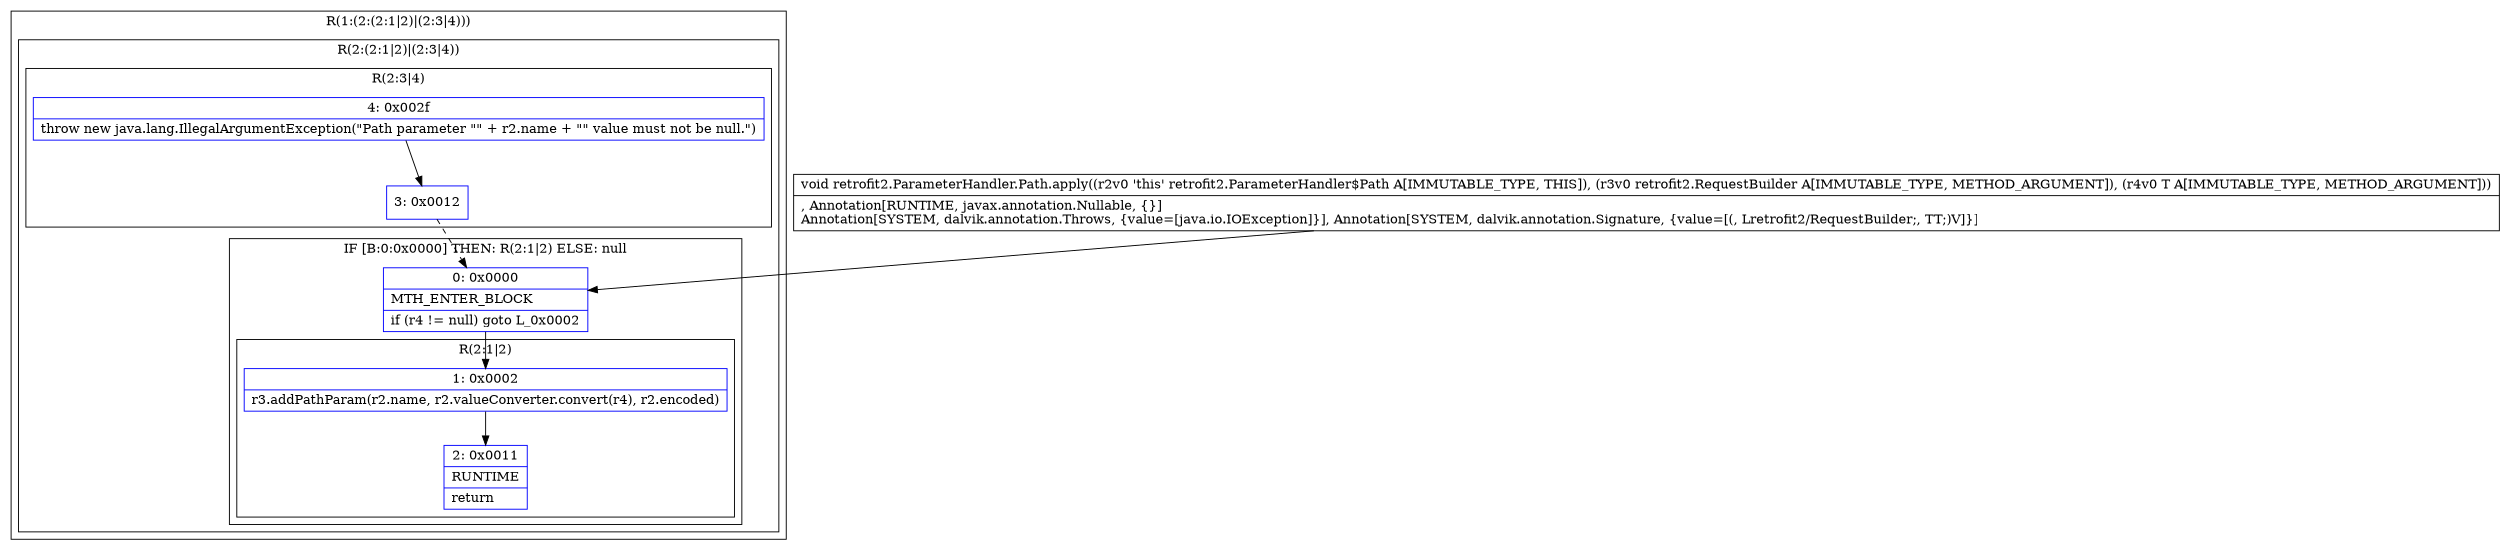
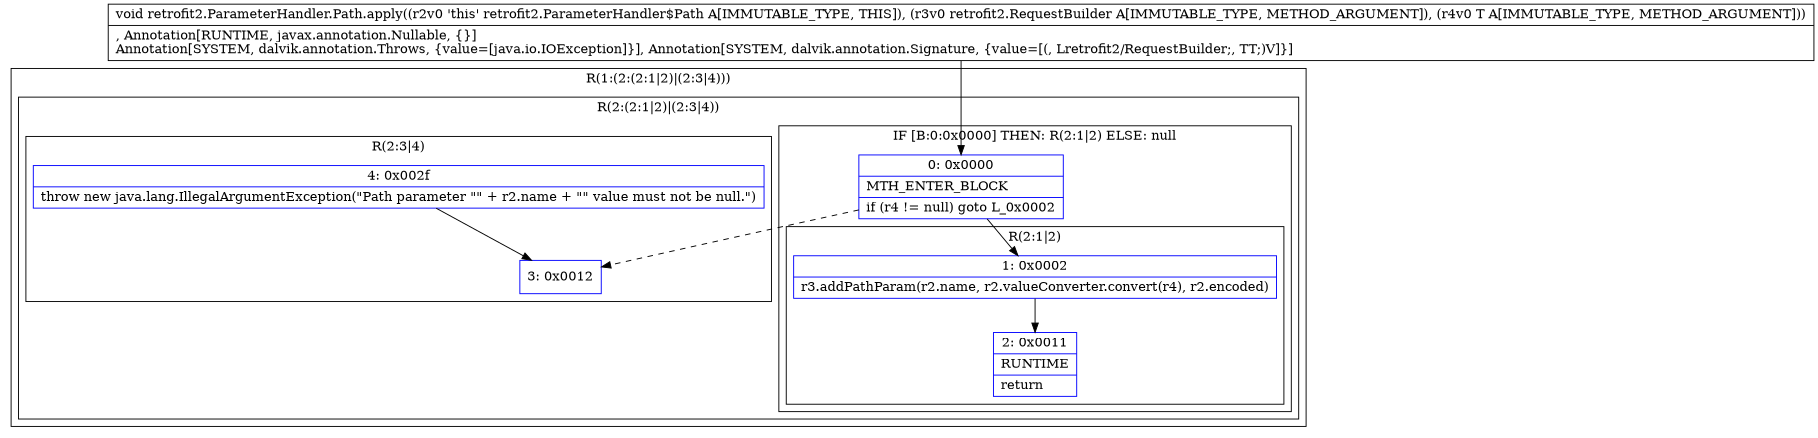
edge "3: 0x0012" -> "0: 0x0000": reversed
